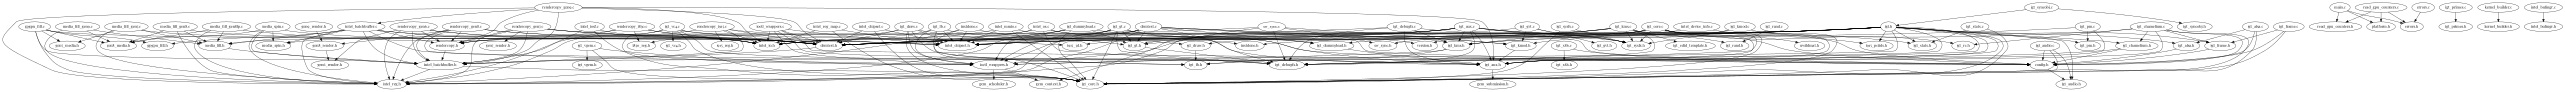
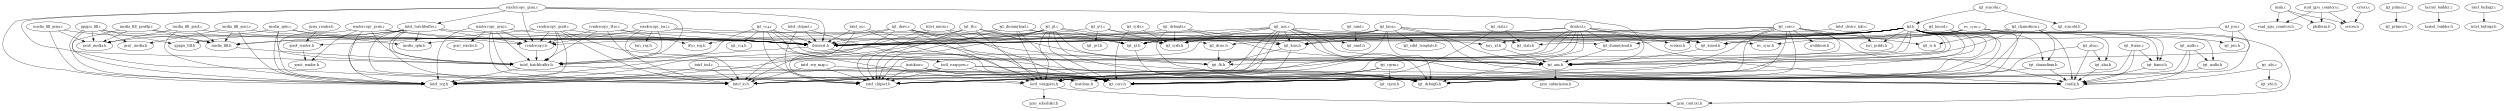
edge "ioctl_wrappers.c" -> "drmtest.h": reversed
edge "igt_kmod.c" -> "igt_sysfs.h": removed
edge "intel_os.c" -> "igt_aux.h": now "i915_3d.h" -> "igt_aux.h"
edge "config.h" -> "igt_audio.h": reversed
